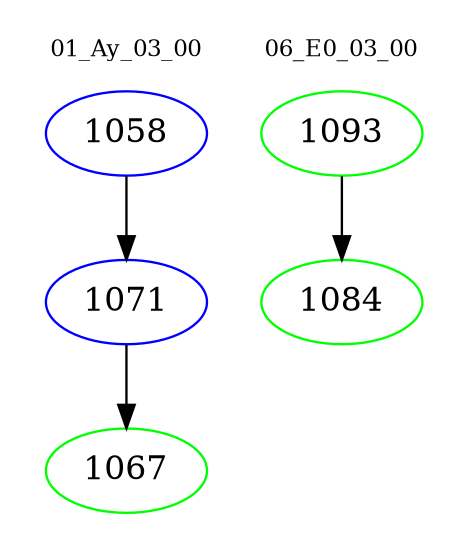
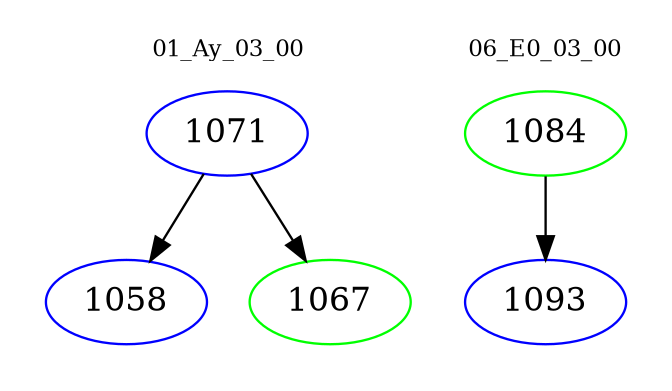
node "1093": color green -> blue
edge "1058" -> "1071": reversed
edge "1093" -> "1084": reversed
